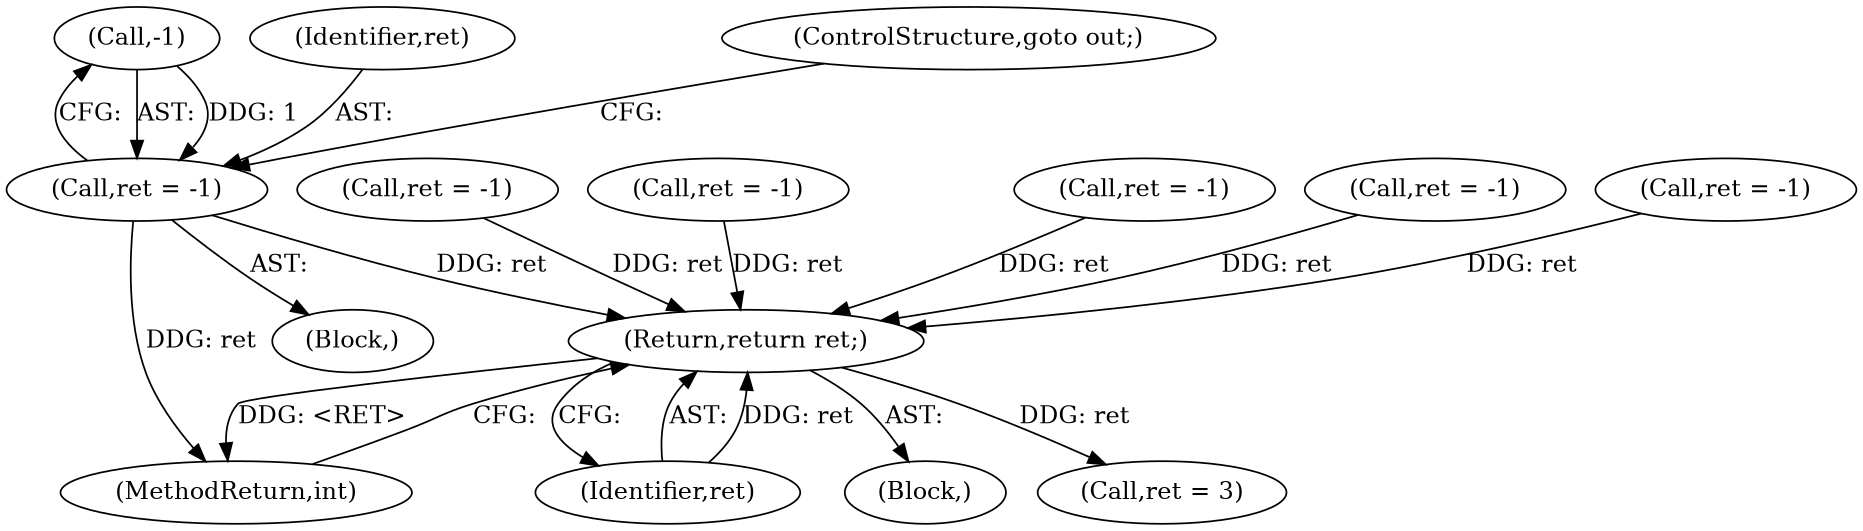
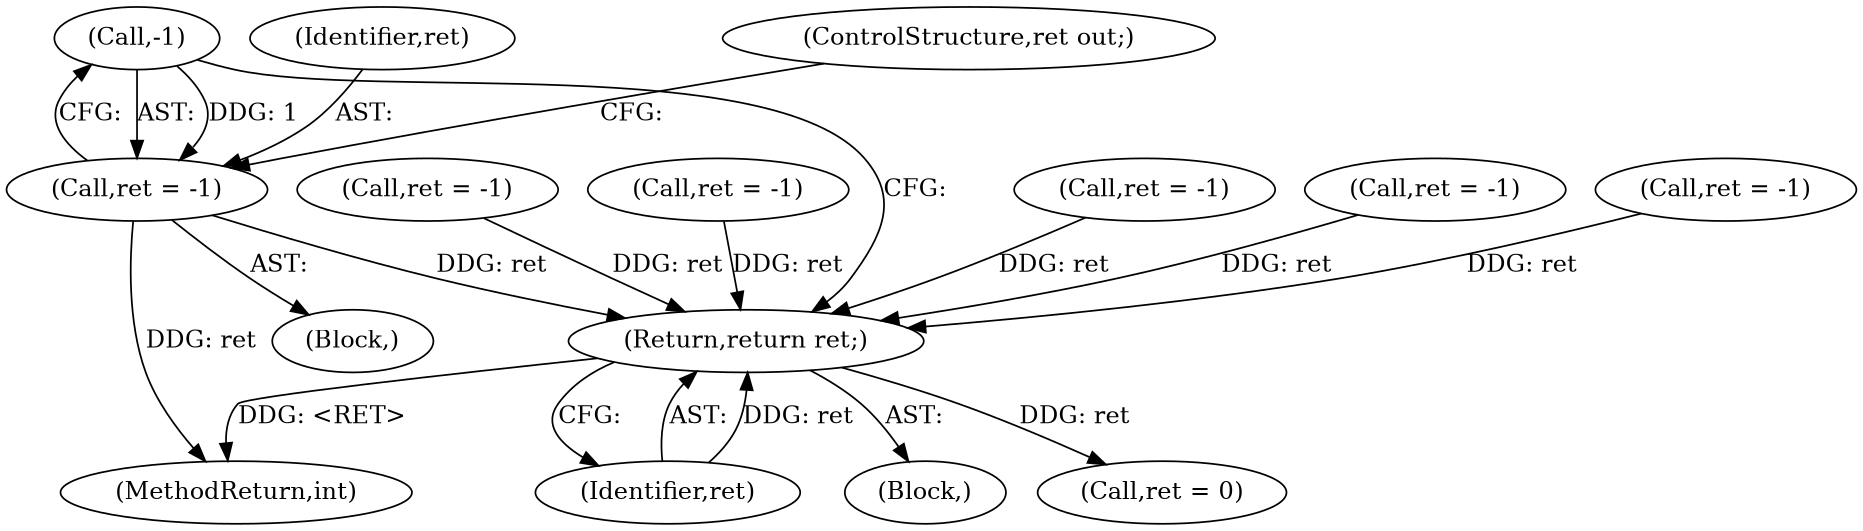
node "(ControlStructure,goto out;)": label "(ControlStructure,goto out;)" -> "(ControlStructure,ret out;)"
edge "(MethodReturn,int)" -> "(Return,return ret;)": now "(Call,-1)" -> "(Return,return ret;)"
node "(Call,ret = 3)": label "(Call,ret = 3)" -> "(Call,ret = 0)"
